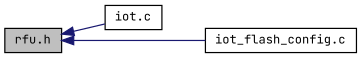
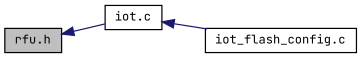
edge "iot_flash_config.c" -> "rfu.h": now "iot_flash_config.c" -> "iot.c"
